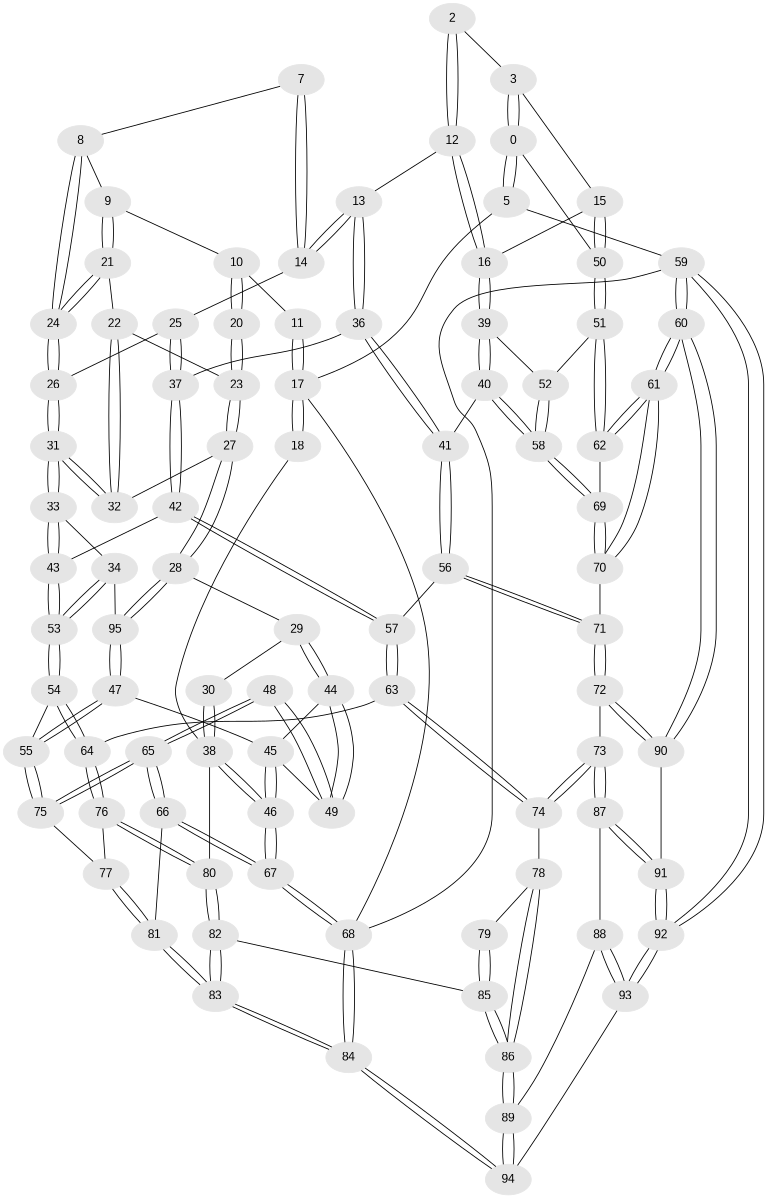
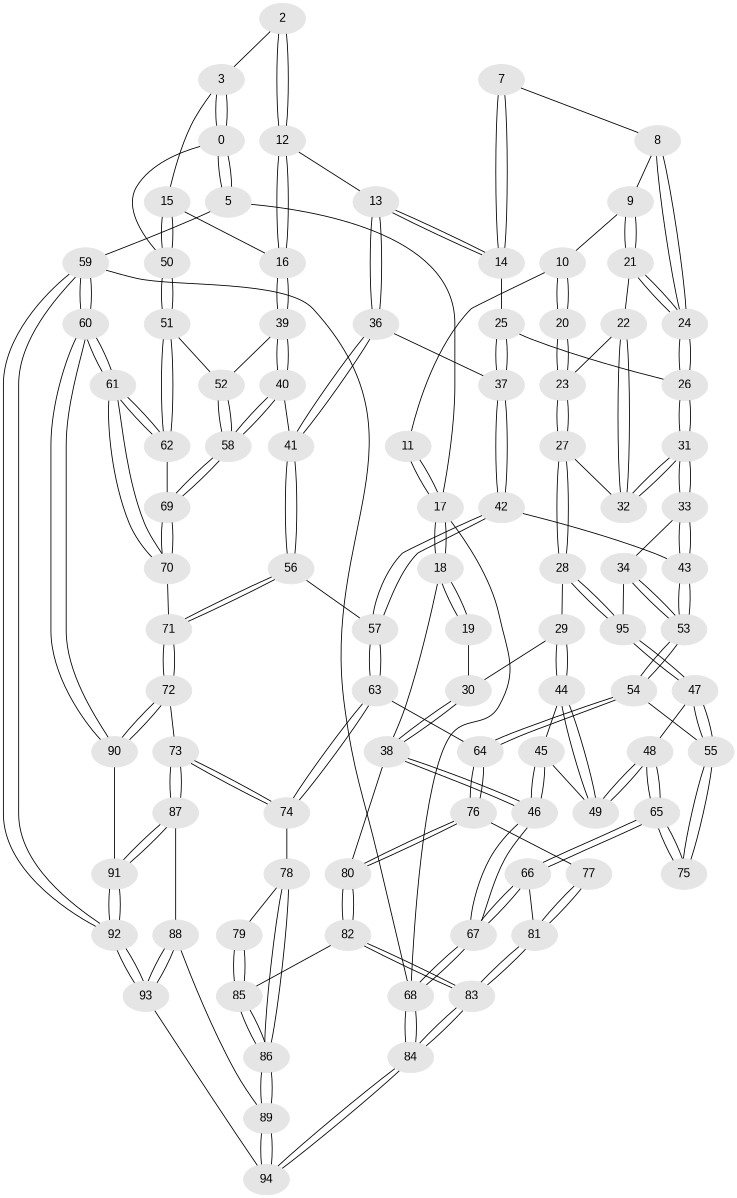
node "19": added
edge "47" -- "45": now "47" -- "48"
edge "75" -- "77": removed
